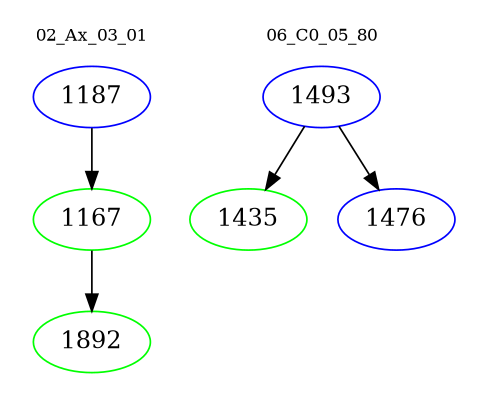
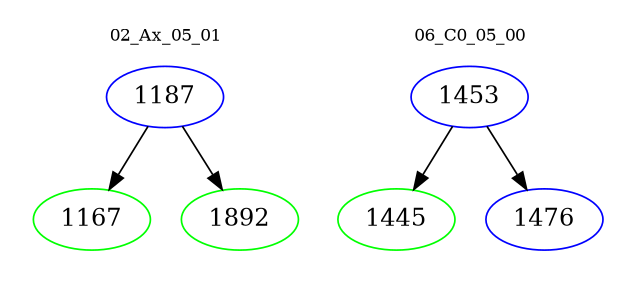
cluster "02_Ax_03_01": label "02_Ax_03_01" -> "02_Ax_05_01"
cluster "06_C0_05_80": label "06_C0_05_80" -> "06_C0_05_00"
node "1493": label "1493" -> "1453"
node "1435": label "1435" -> "1445"
edge "1167" -> "1892": now "1187" -> "1892"
